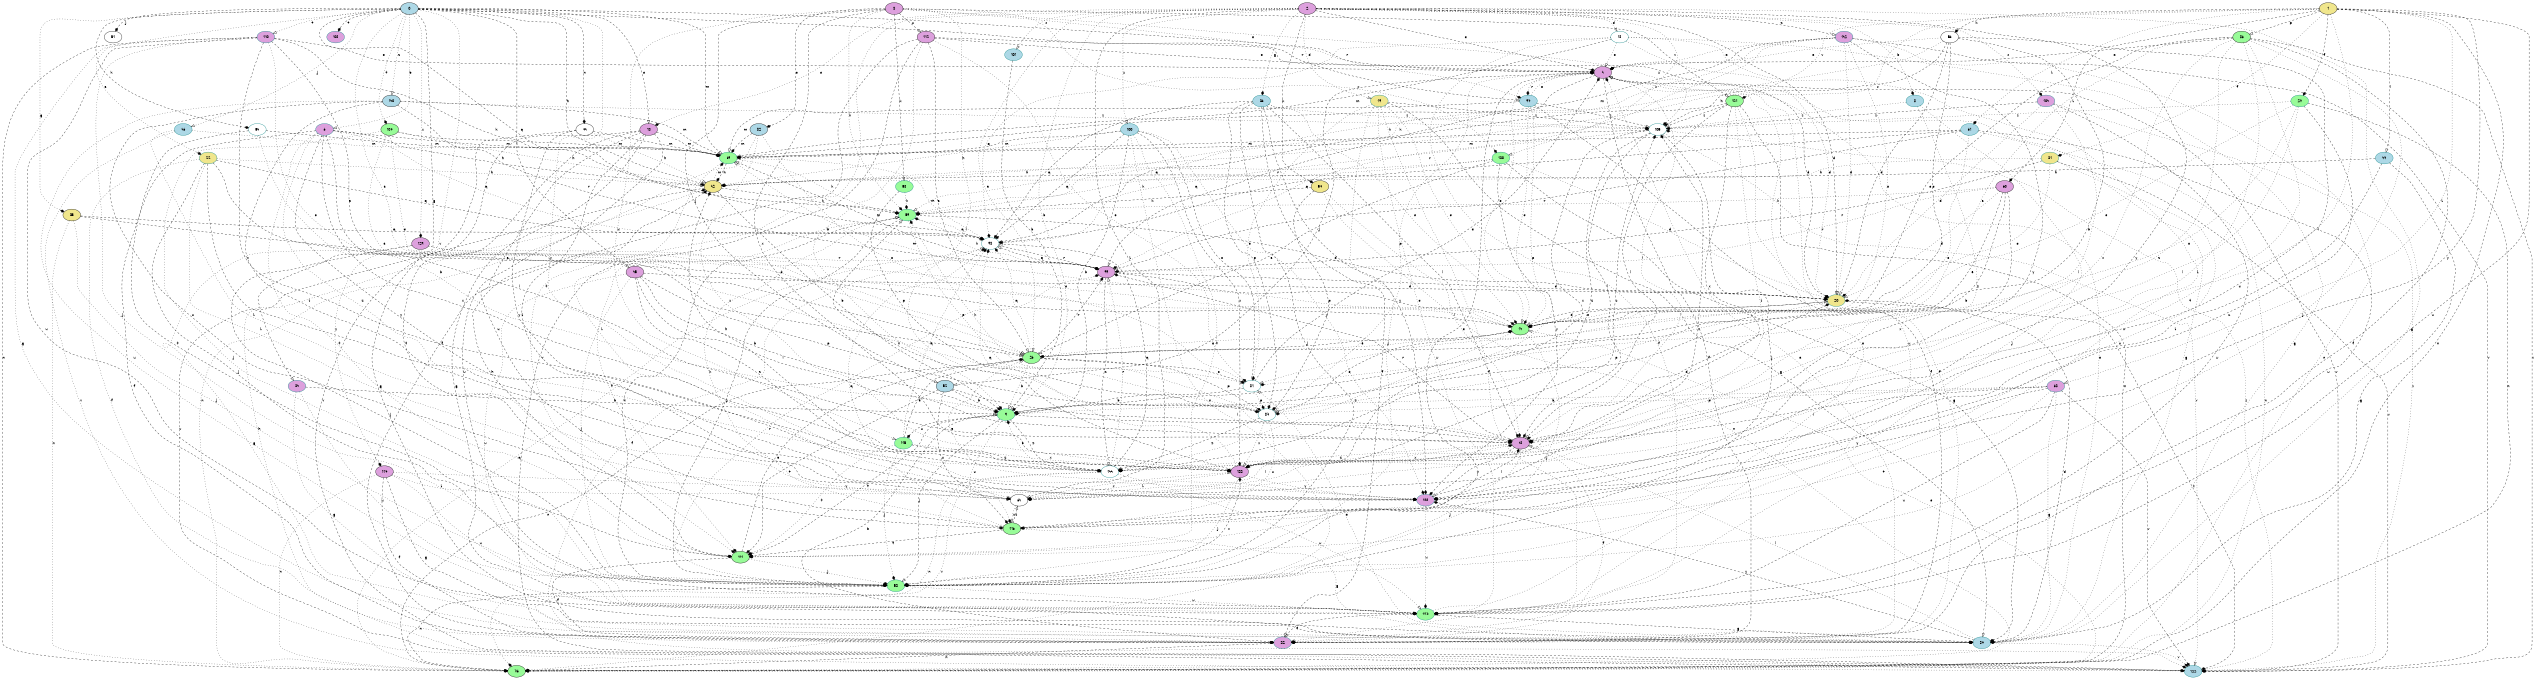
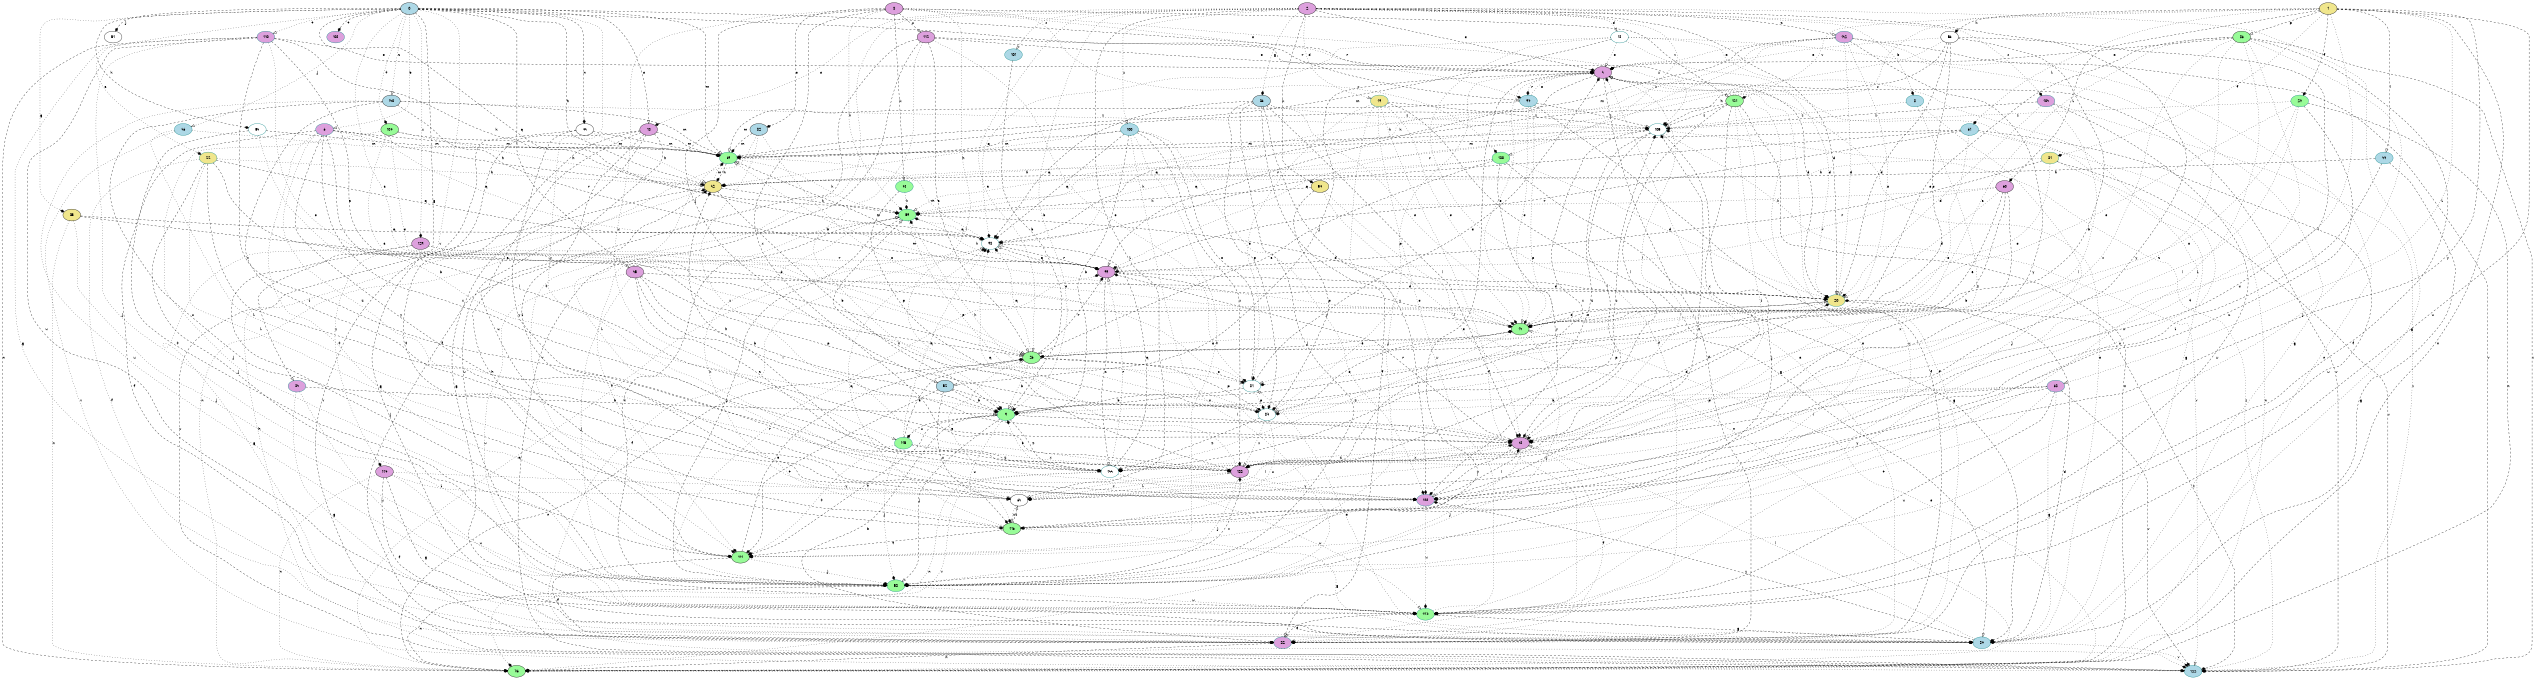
node "36": color teal -> black
node "58": label "58" -> "78"
